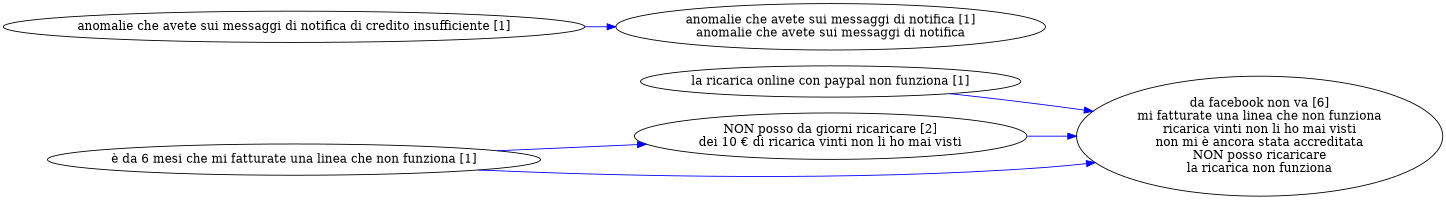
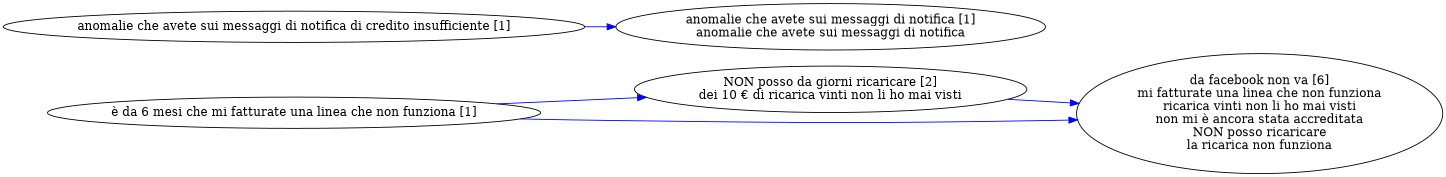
node "la ricarica online con paypal non funziona [1]": removed
